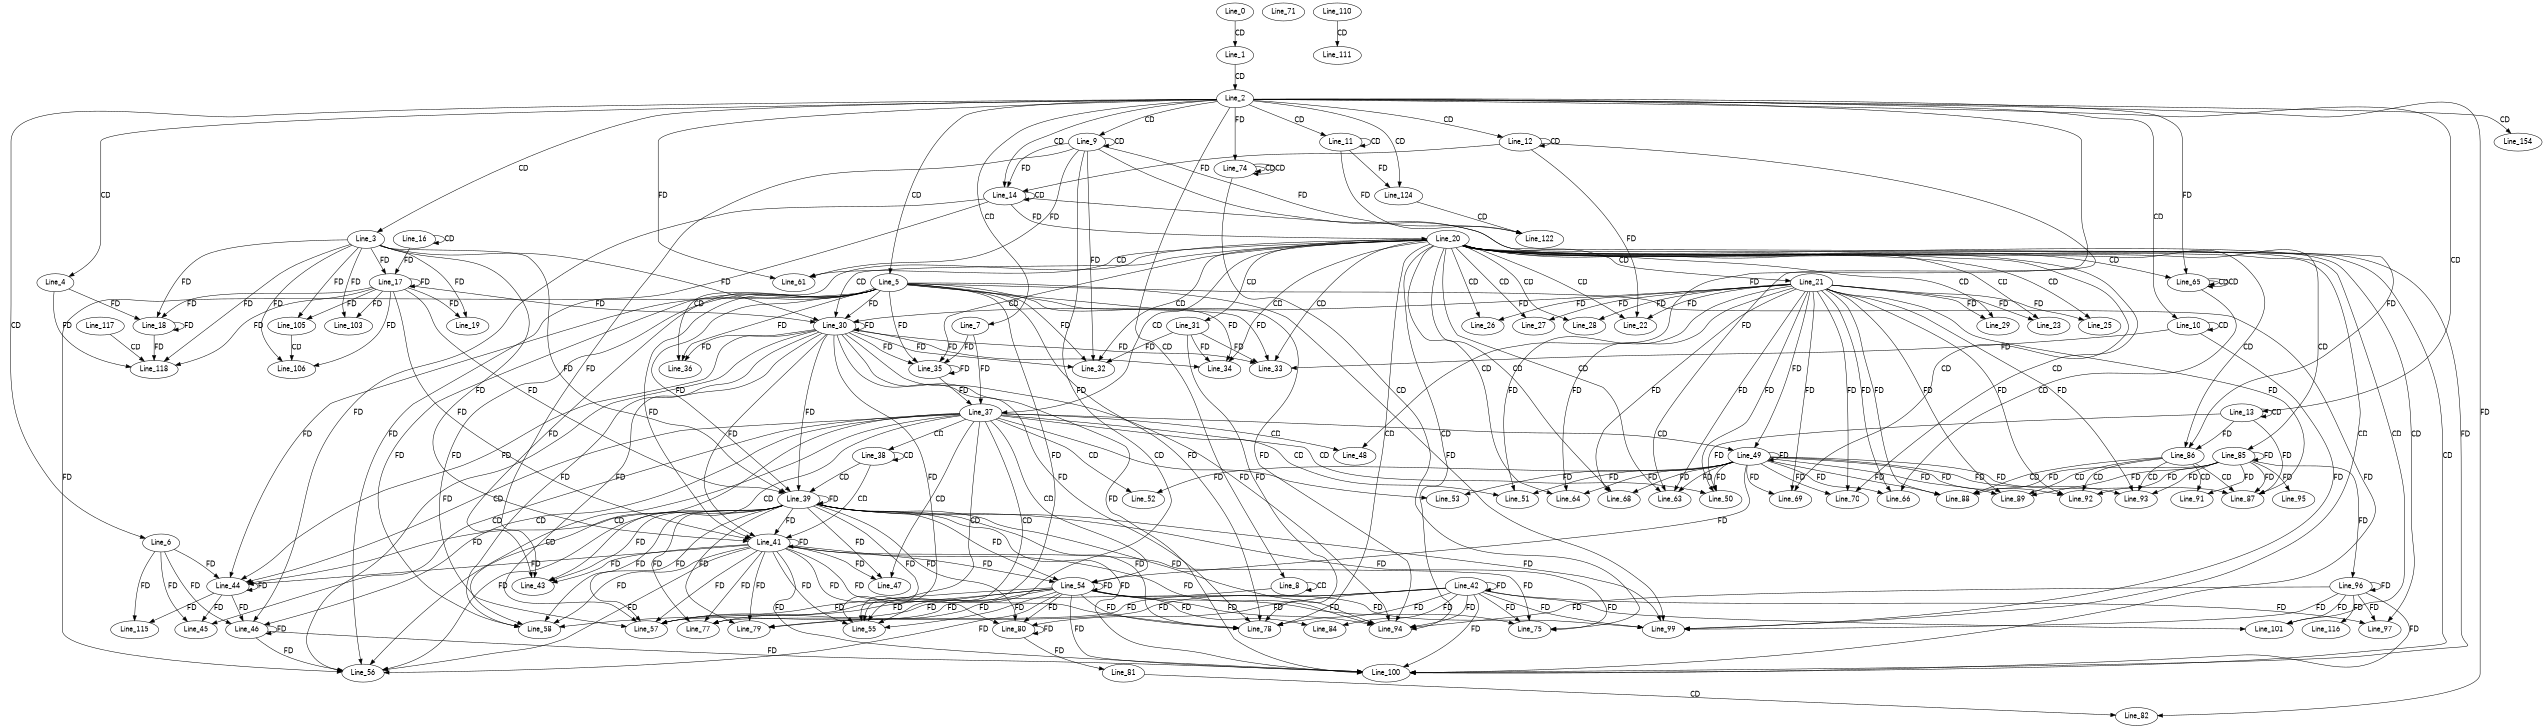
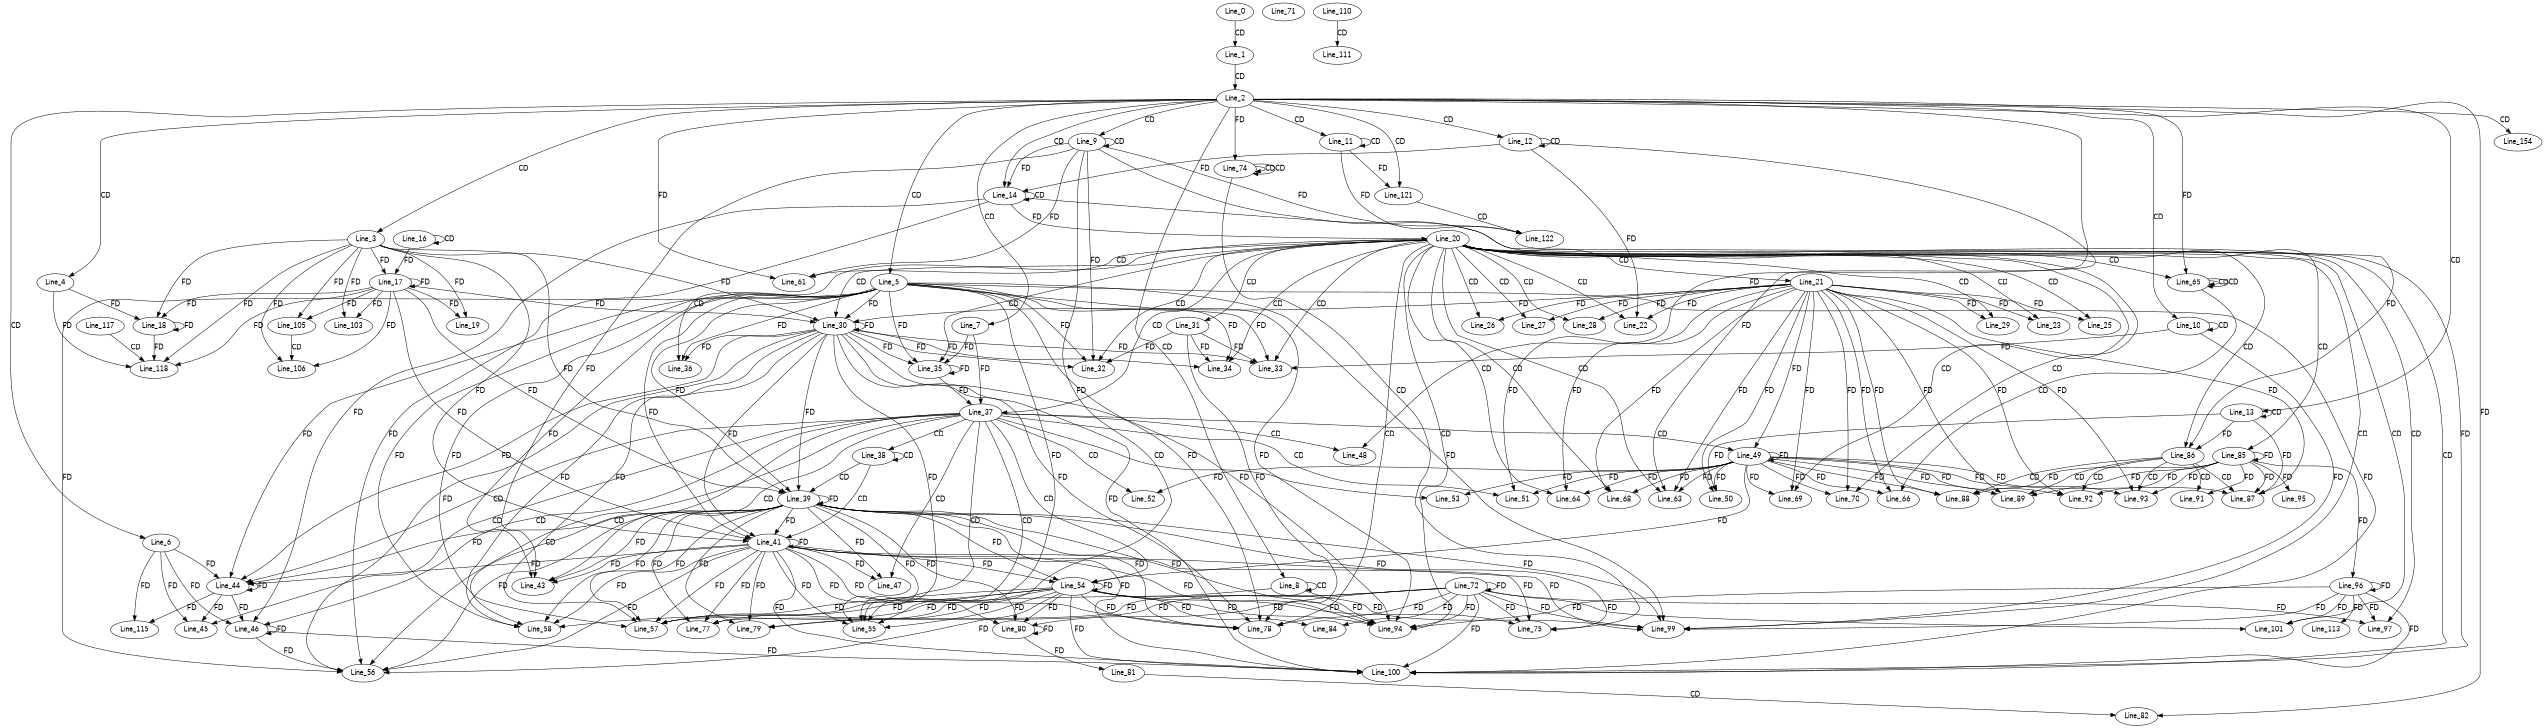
node "Line_124": label "Line_124" -> "Line_121"
edge "Line_37" -> "Line_50": removed, label "CD"
edge "Line_41" -> "Line_99": added, label "FD"
node "Line_42": label "Line_42" -> "Line_72"
edge "Line_8" -> "Line_94": added, label "FD"
node "Line_116": label "Line_116" -> "Line_113"
